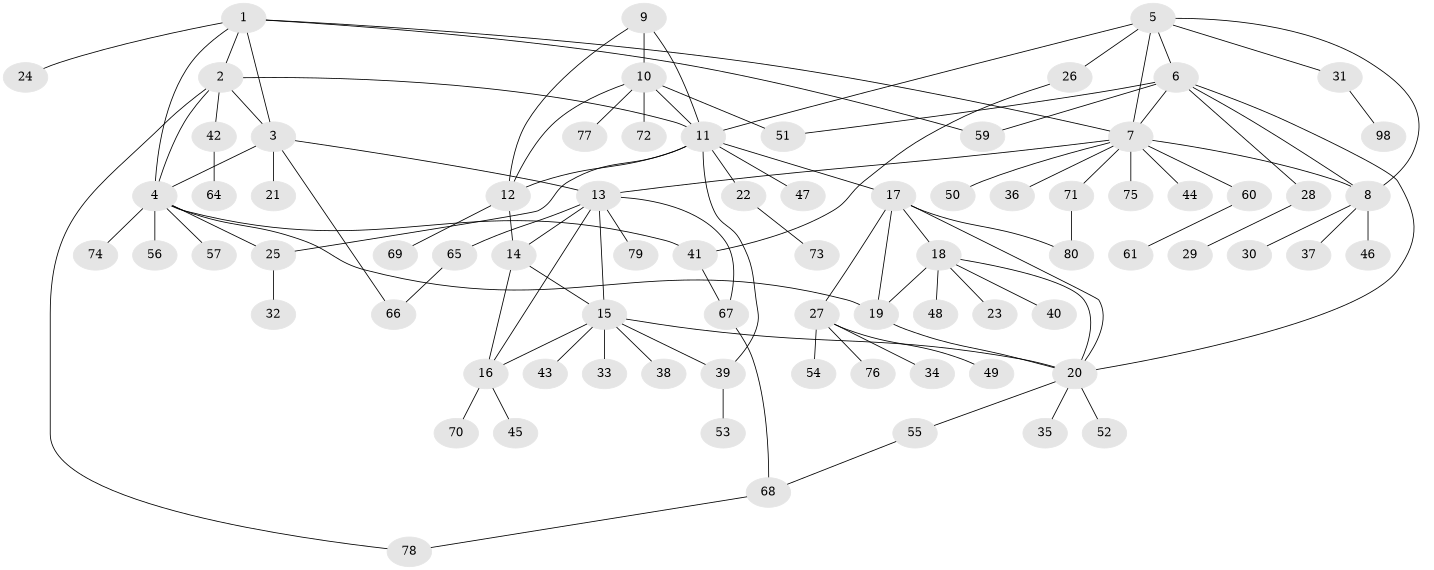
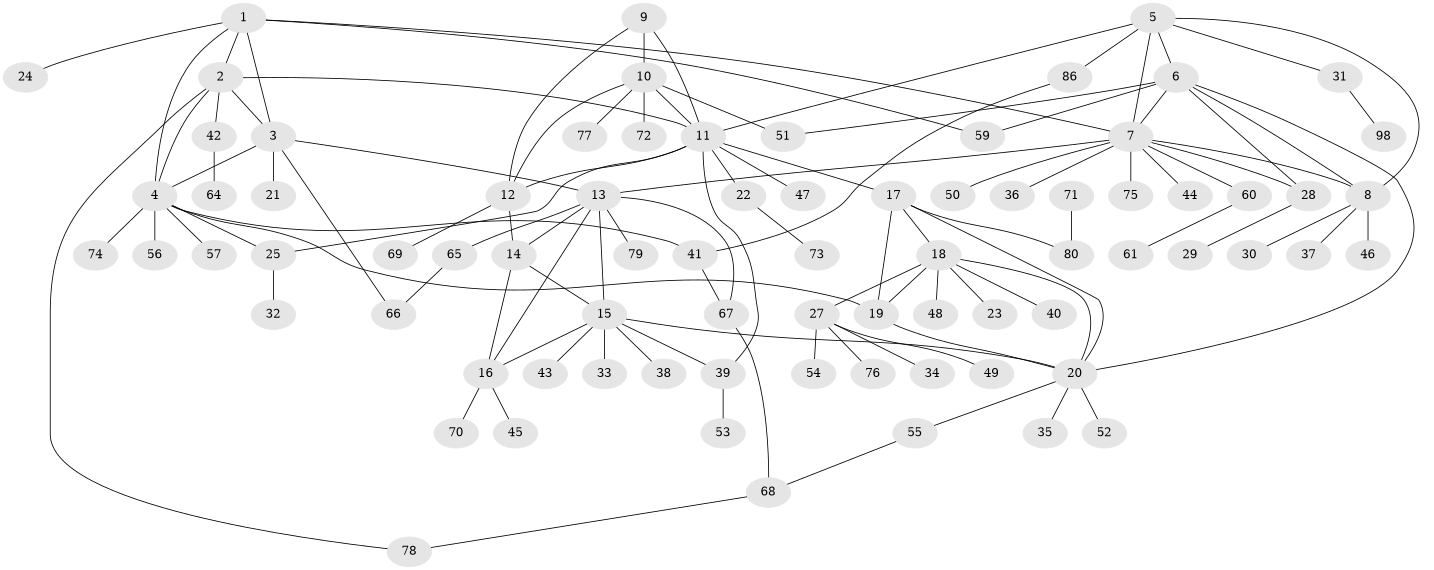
node "26": label "26" -> "86"
edge "7" -- "71": now "7" -- "28"
edge "17" -- "27": now "18" -- "27"
